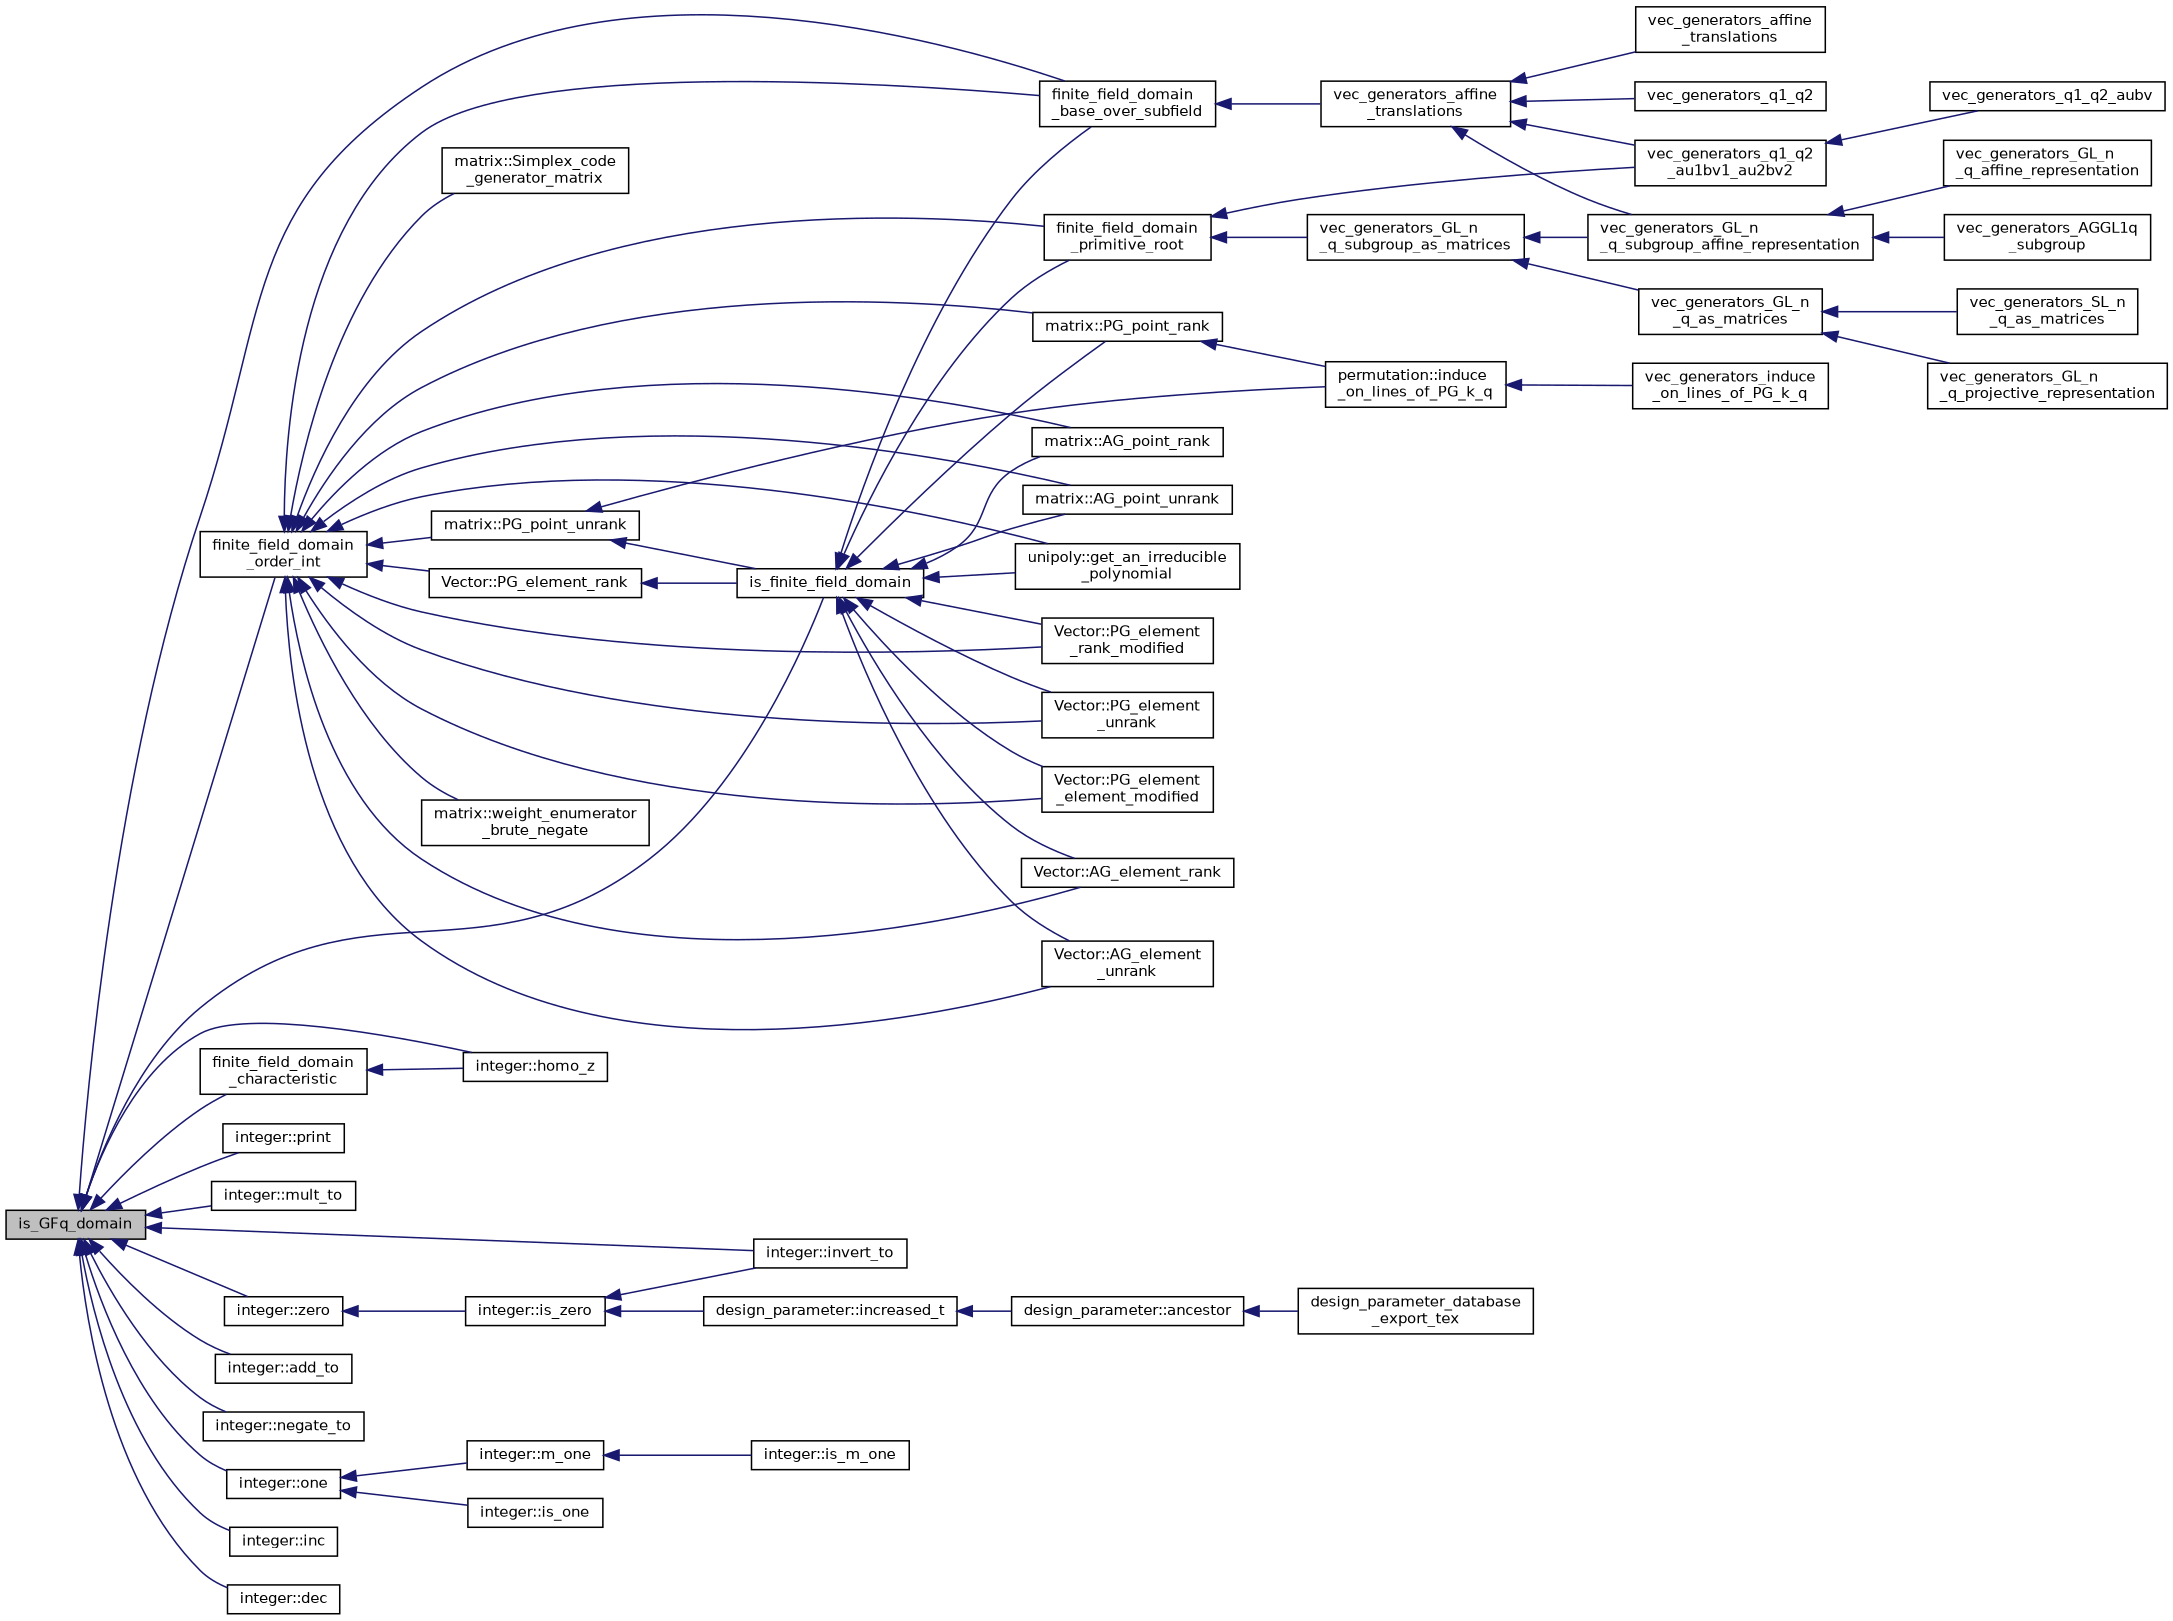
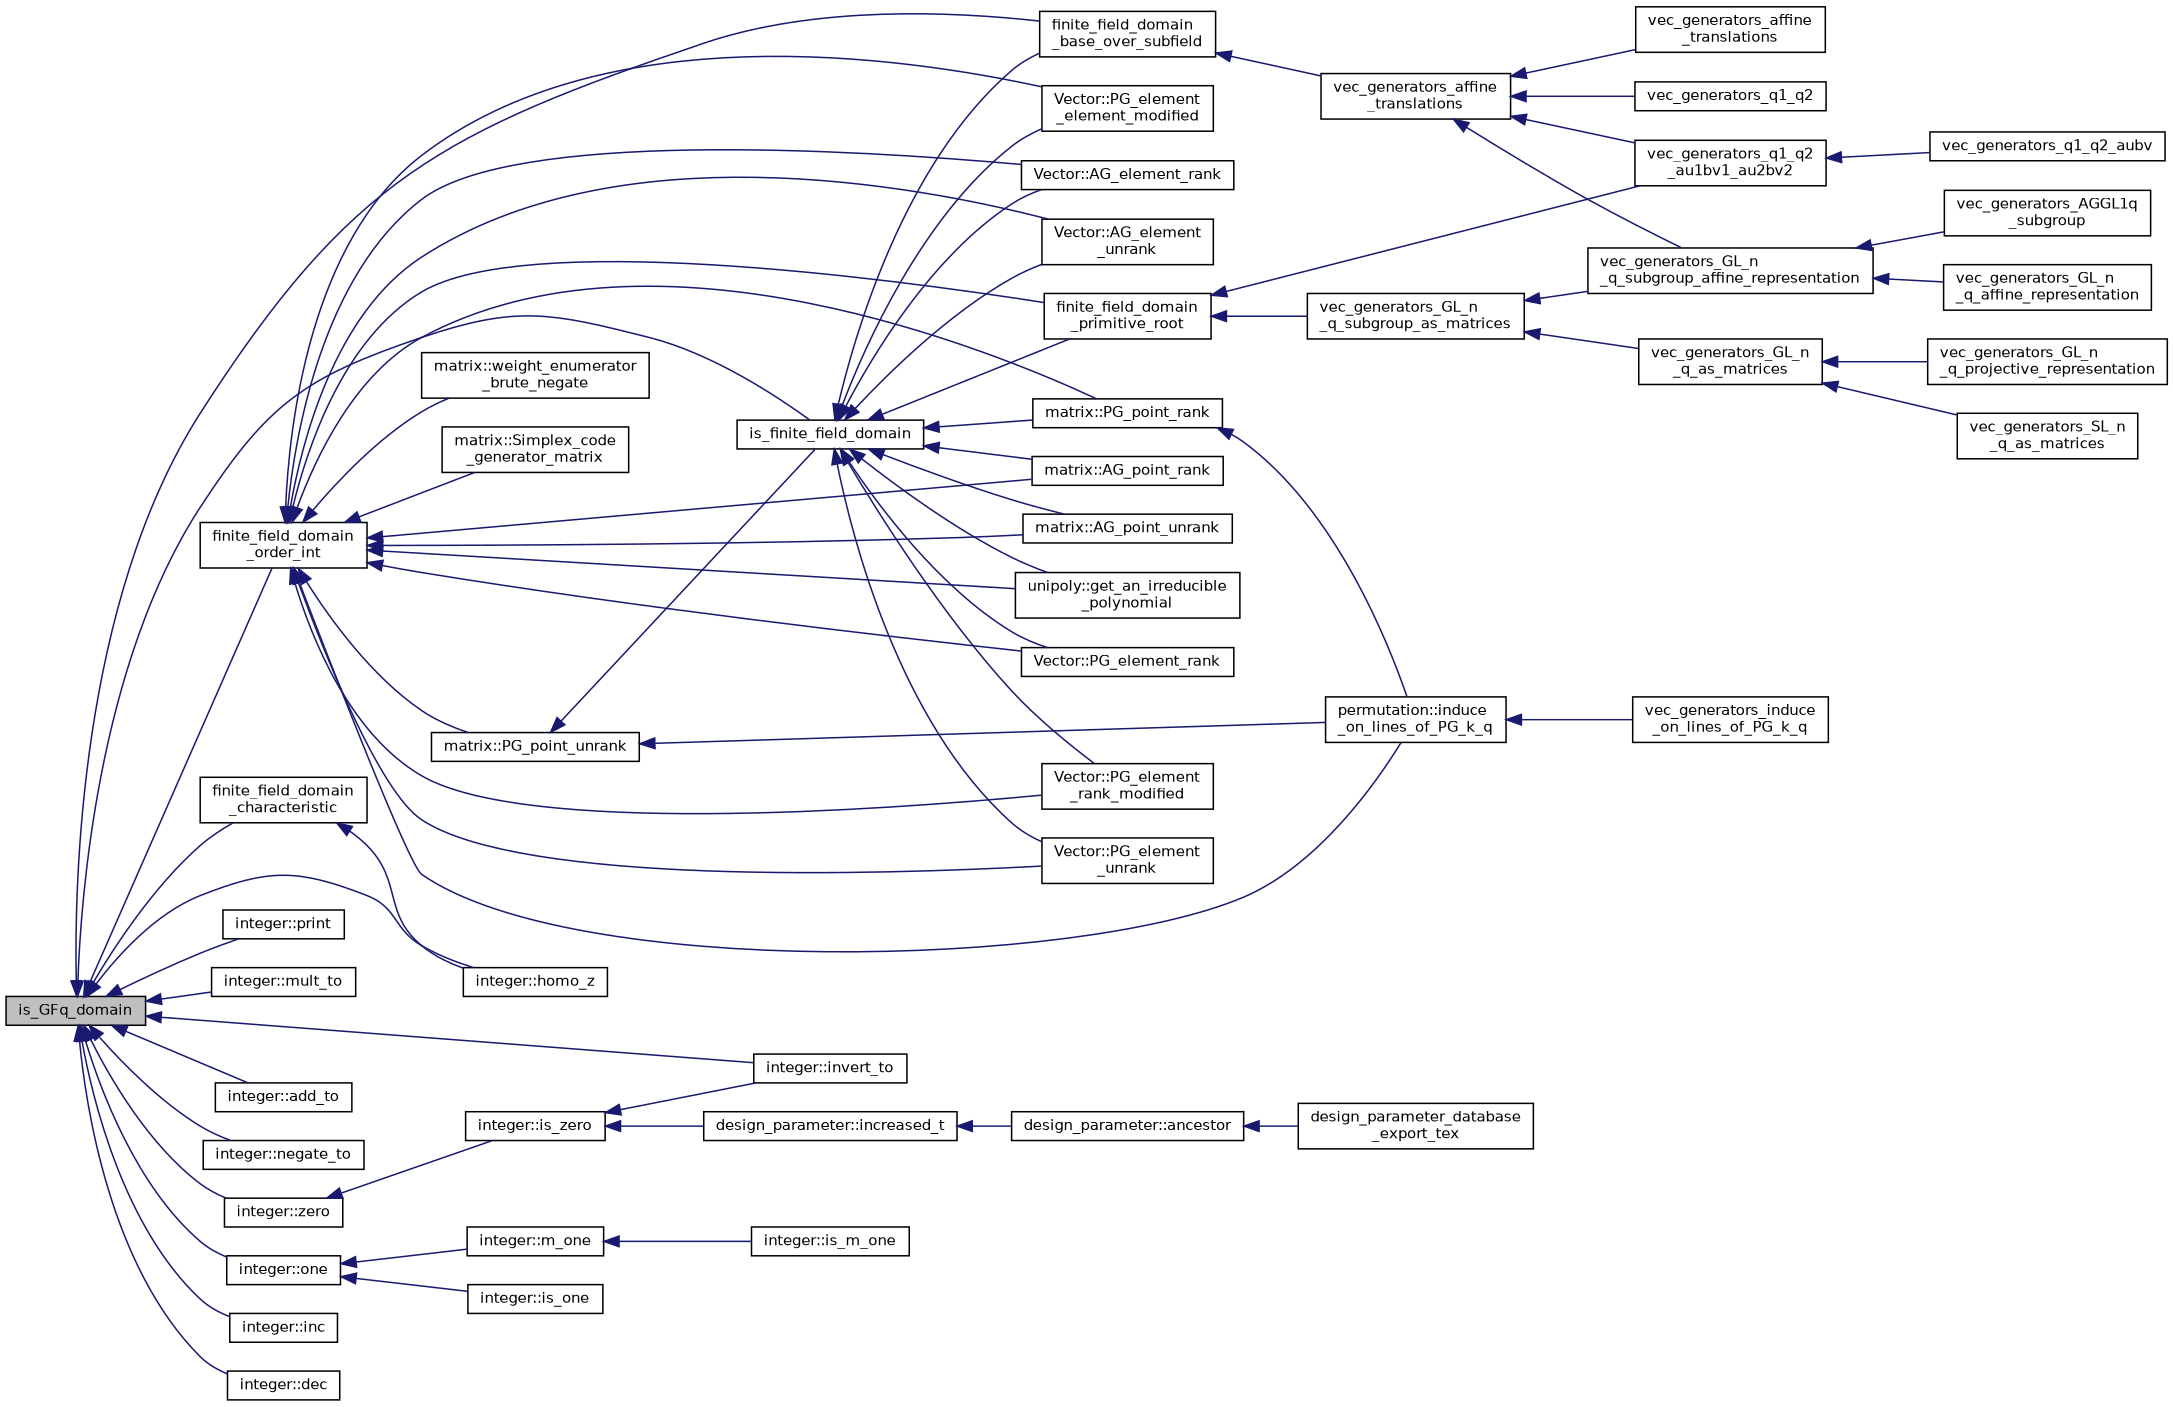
edge "finite_field_domain _base_over_subfield" -> "finite_field_domain _order_int": now "permutation::induce _on_lines_of_PG_k_q" -> "finite_field_domain _order_int"
edge "is_finite_field_domain" -> "Vector::PG_element_rank": reversed
